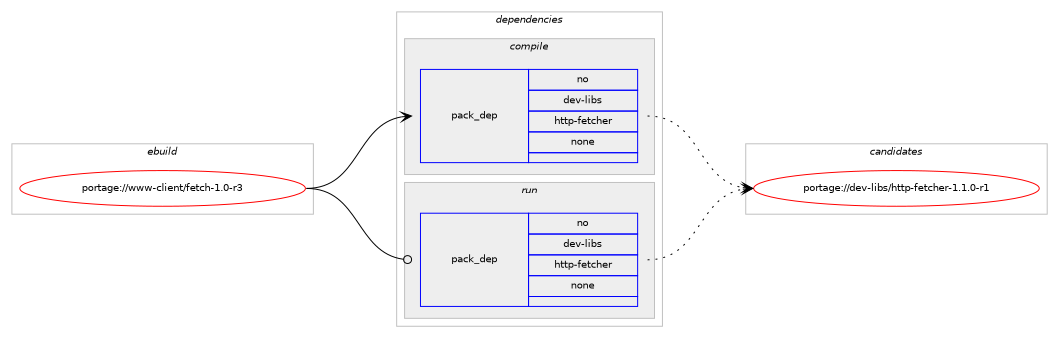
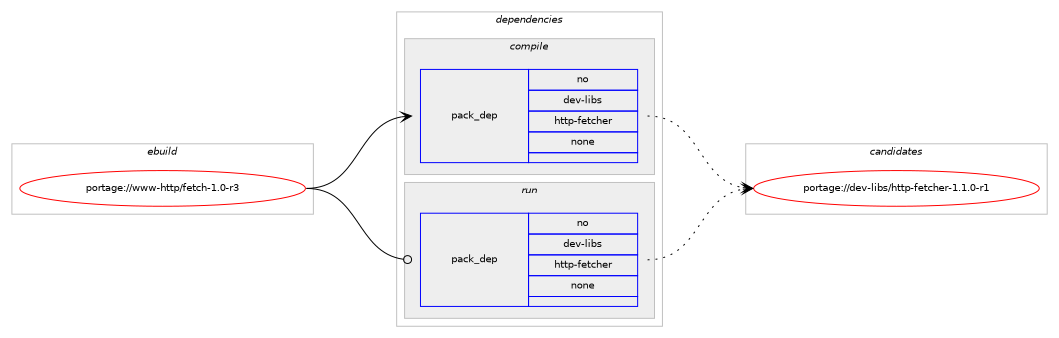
node "portage://www-client/fetch-1.0-r3": label "portage://www-client/fetch-1.0-r3" -> "portage://www-http/fetch-1.0-r3"
